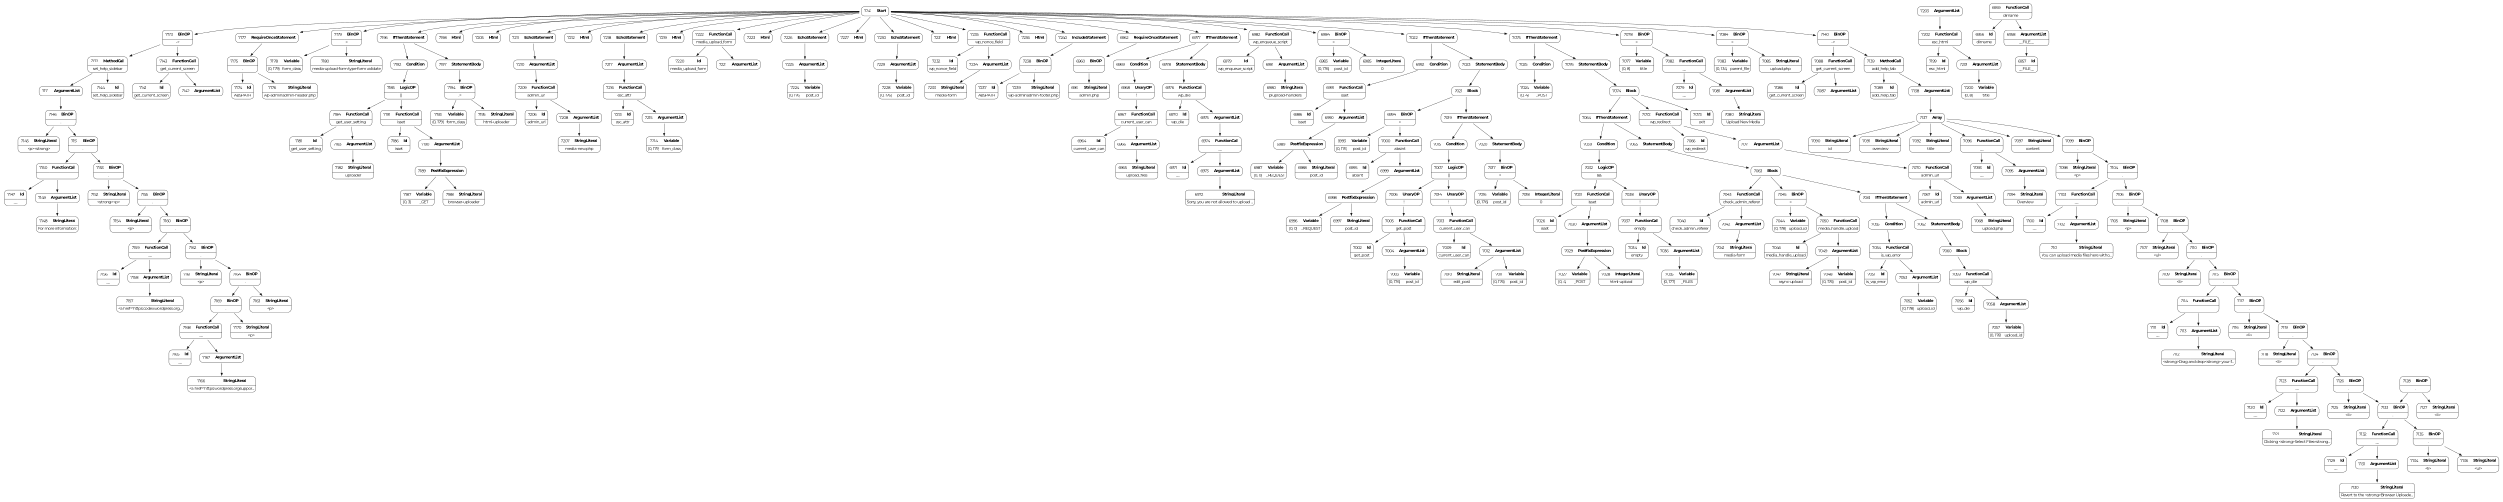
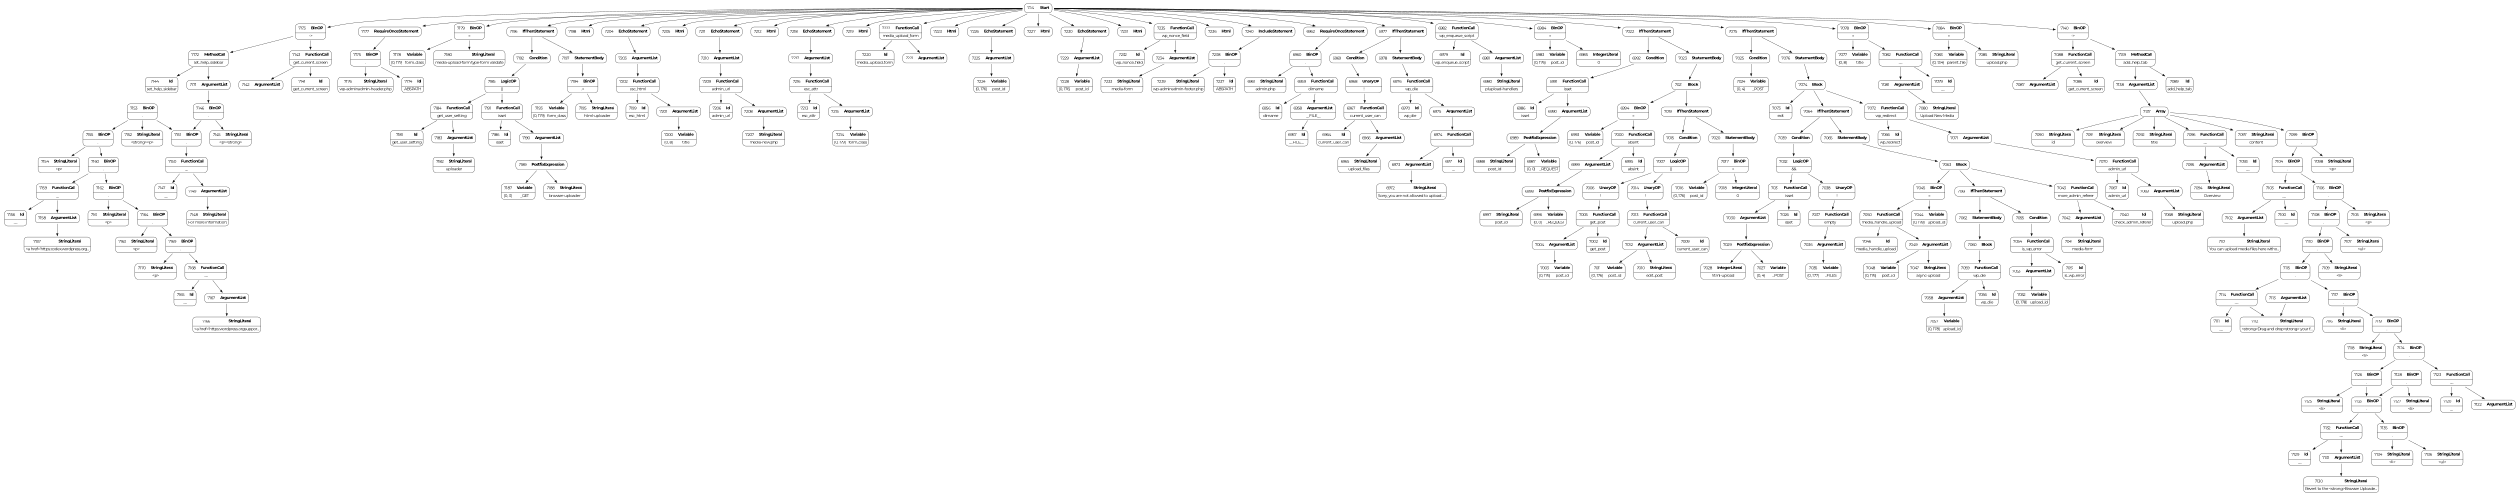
node "7204": added
edge "6960" -> "6959": added
edge "7151" -> "7153": reversed
node "7043": text "check_admin_referer" -> "more_admin_referer"
node "7034": removed
edge "7114" -> "7113": now "7114" -> "7112"
node "7121": removed
